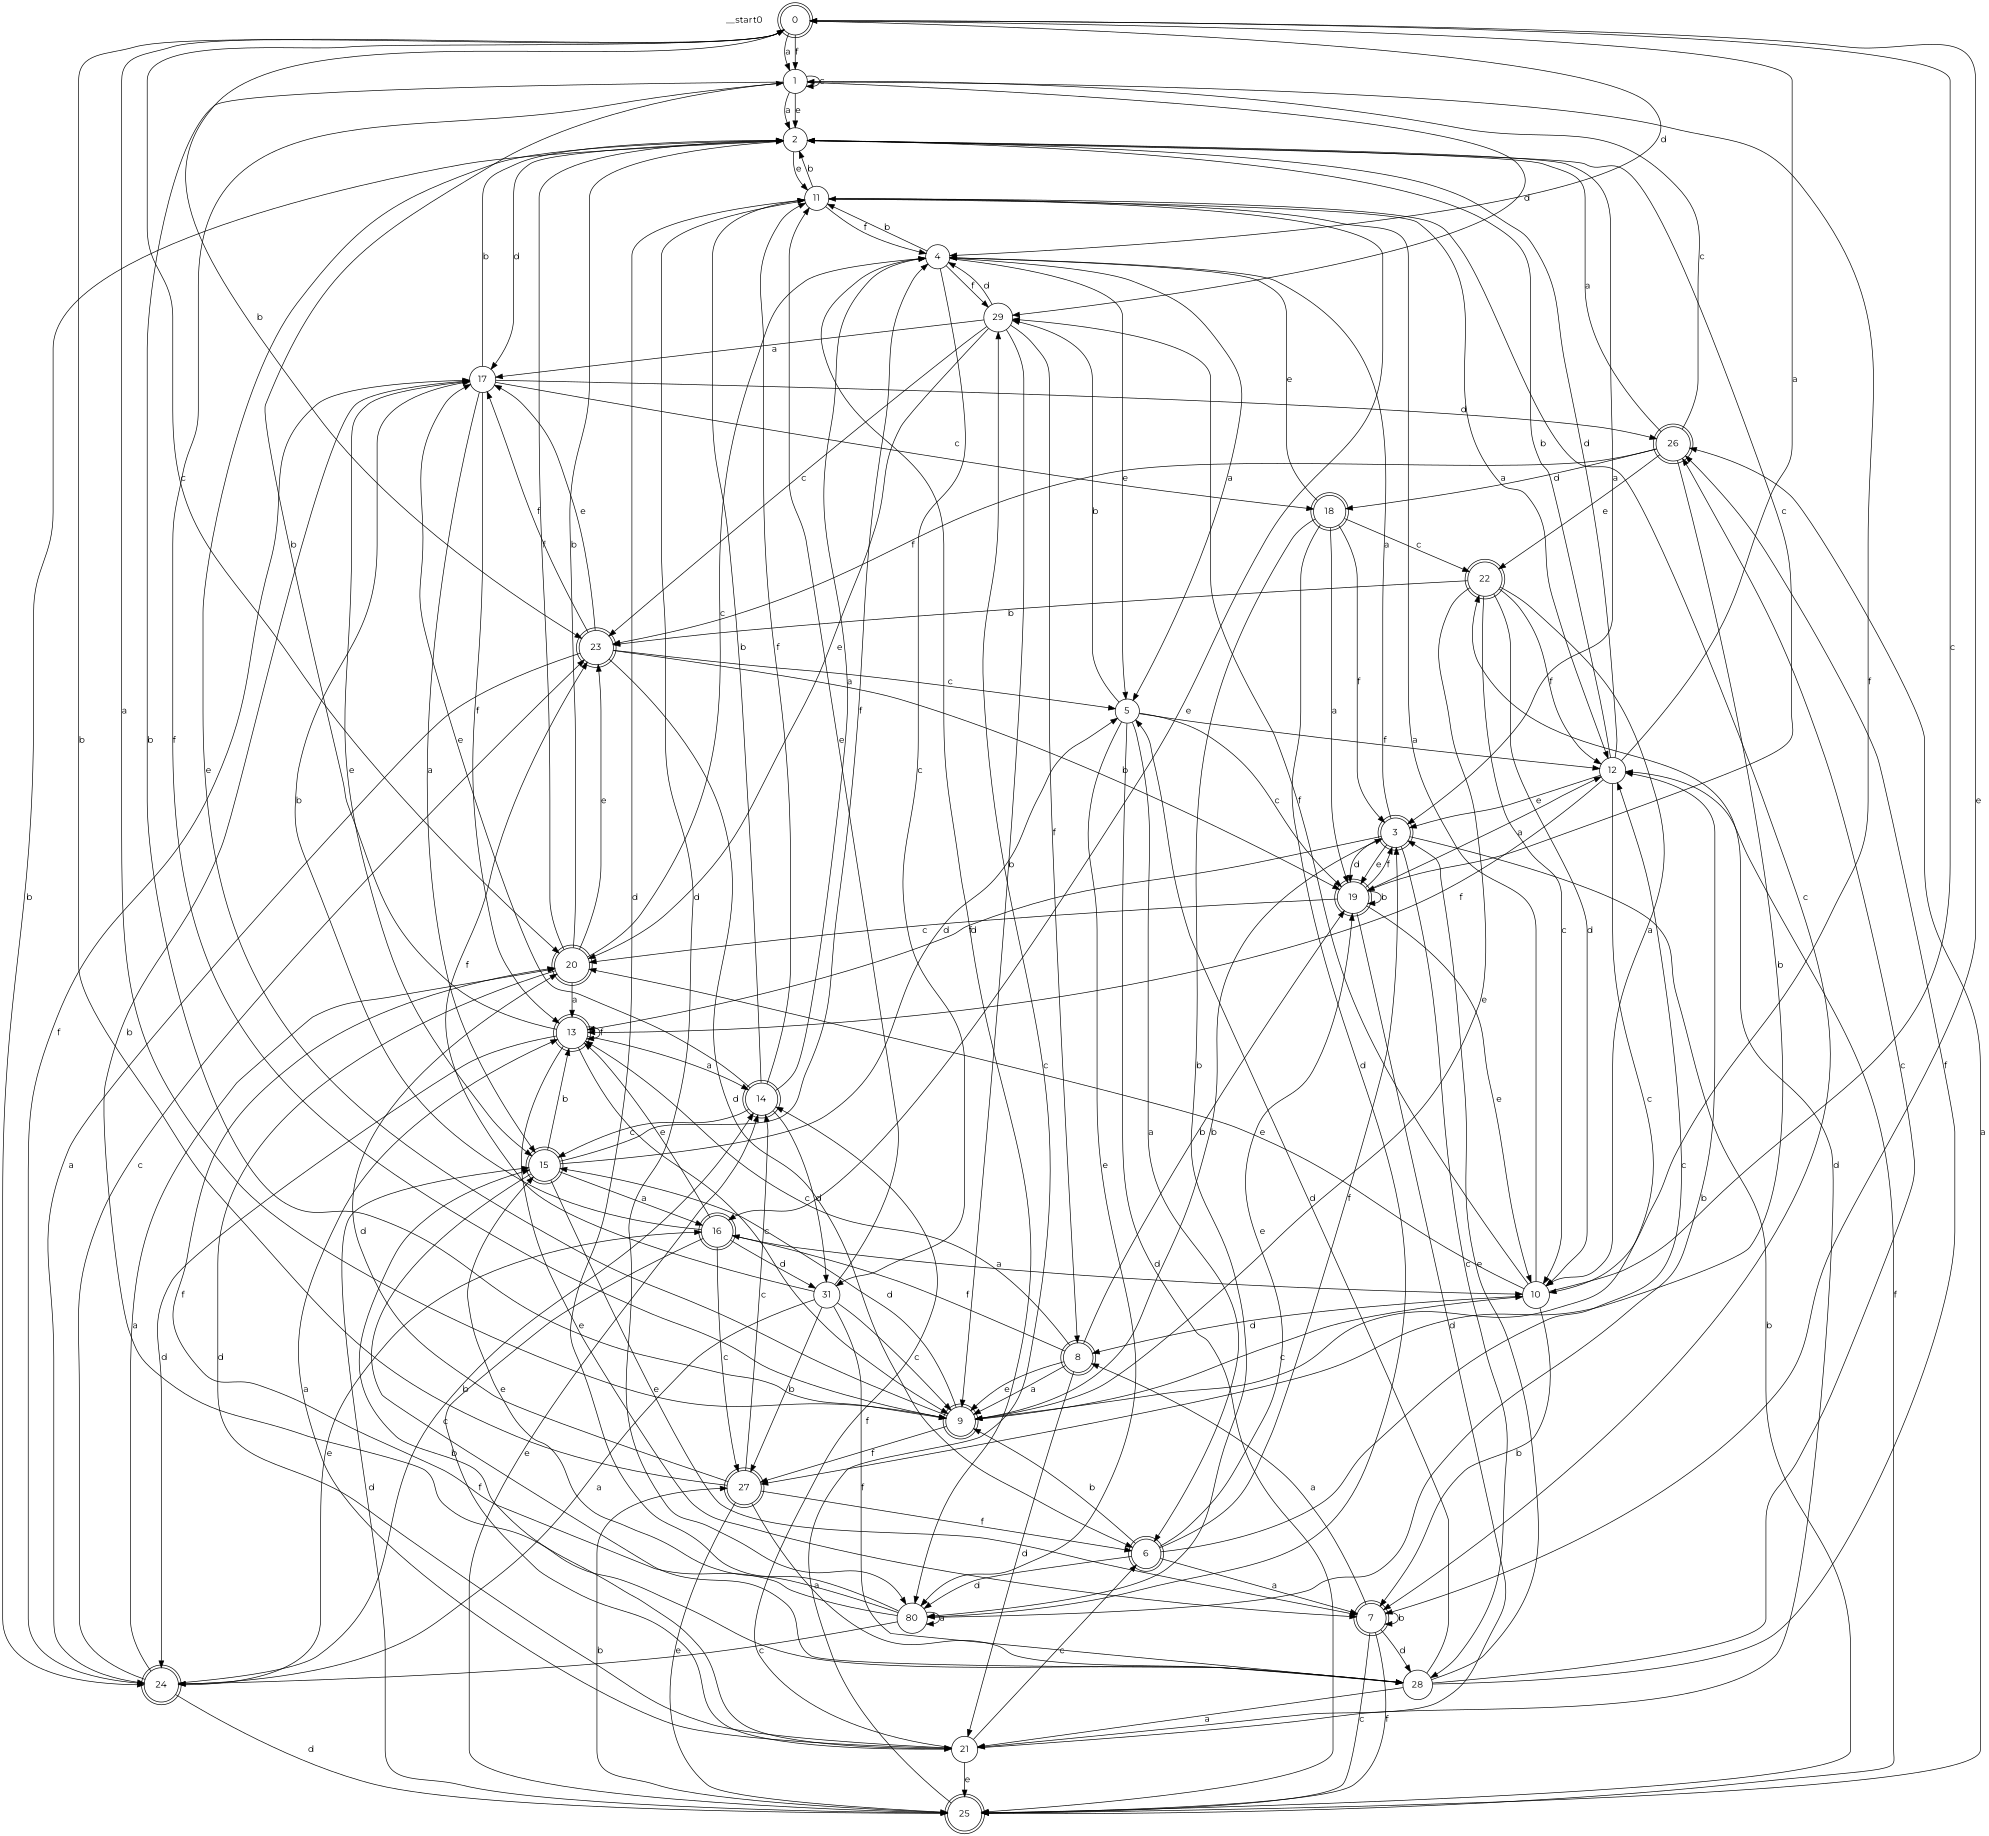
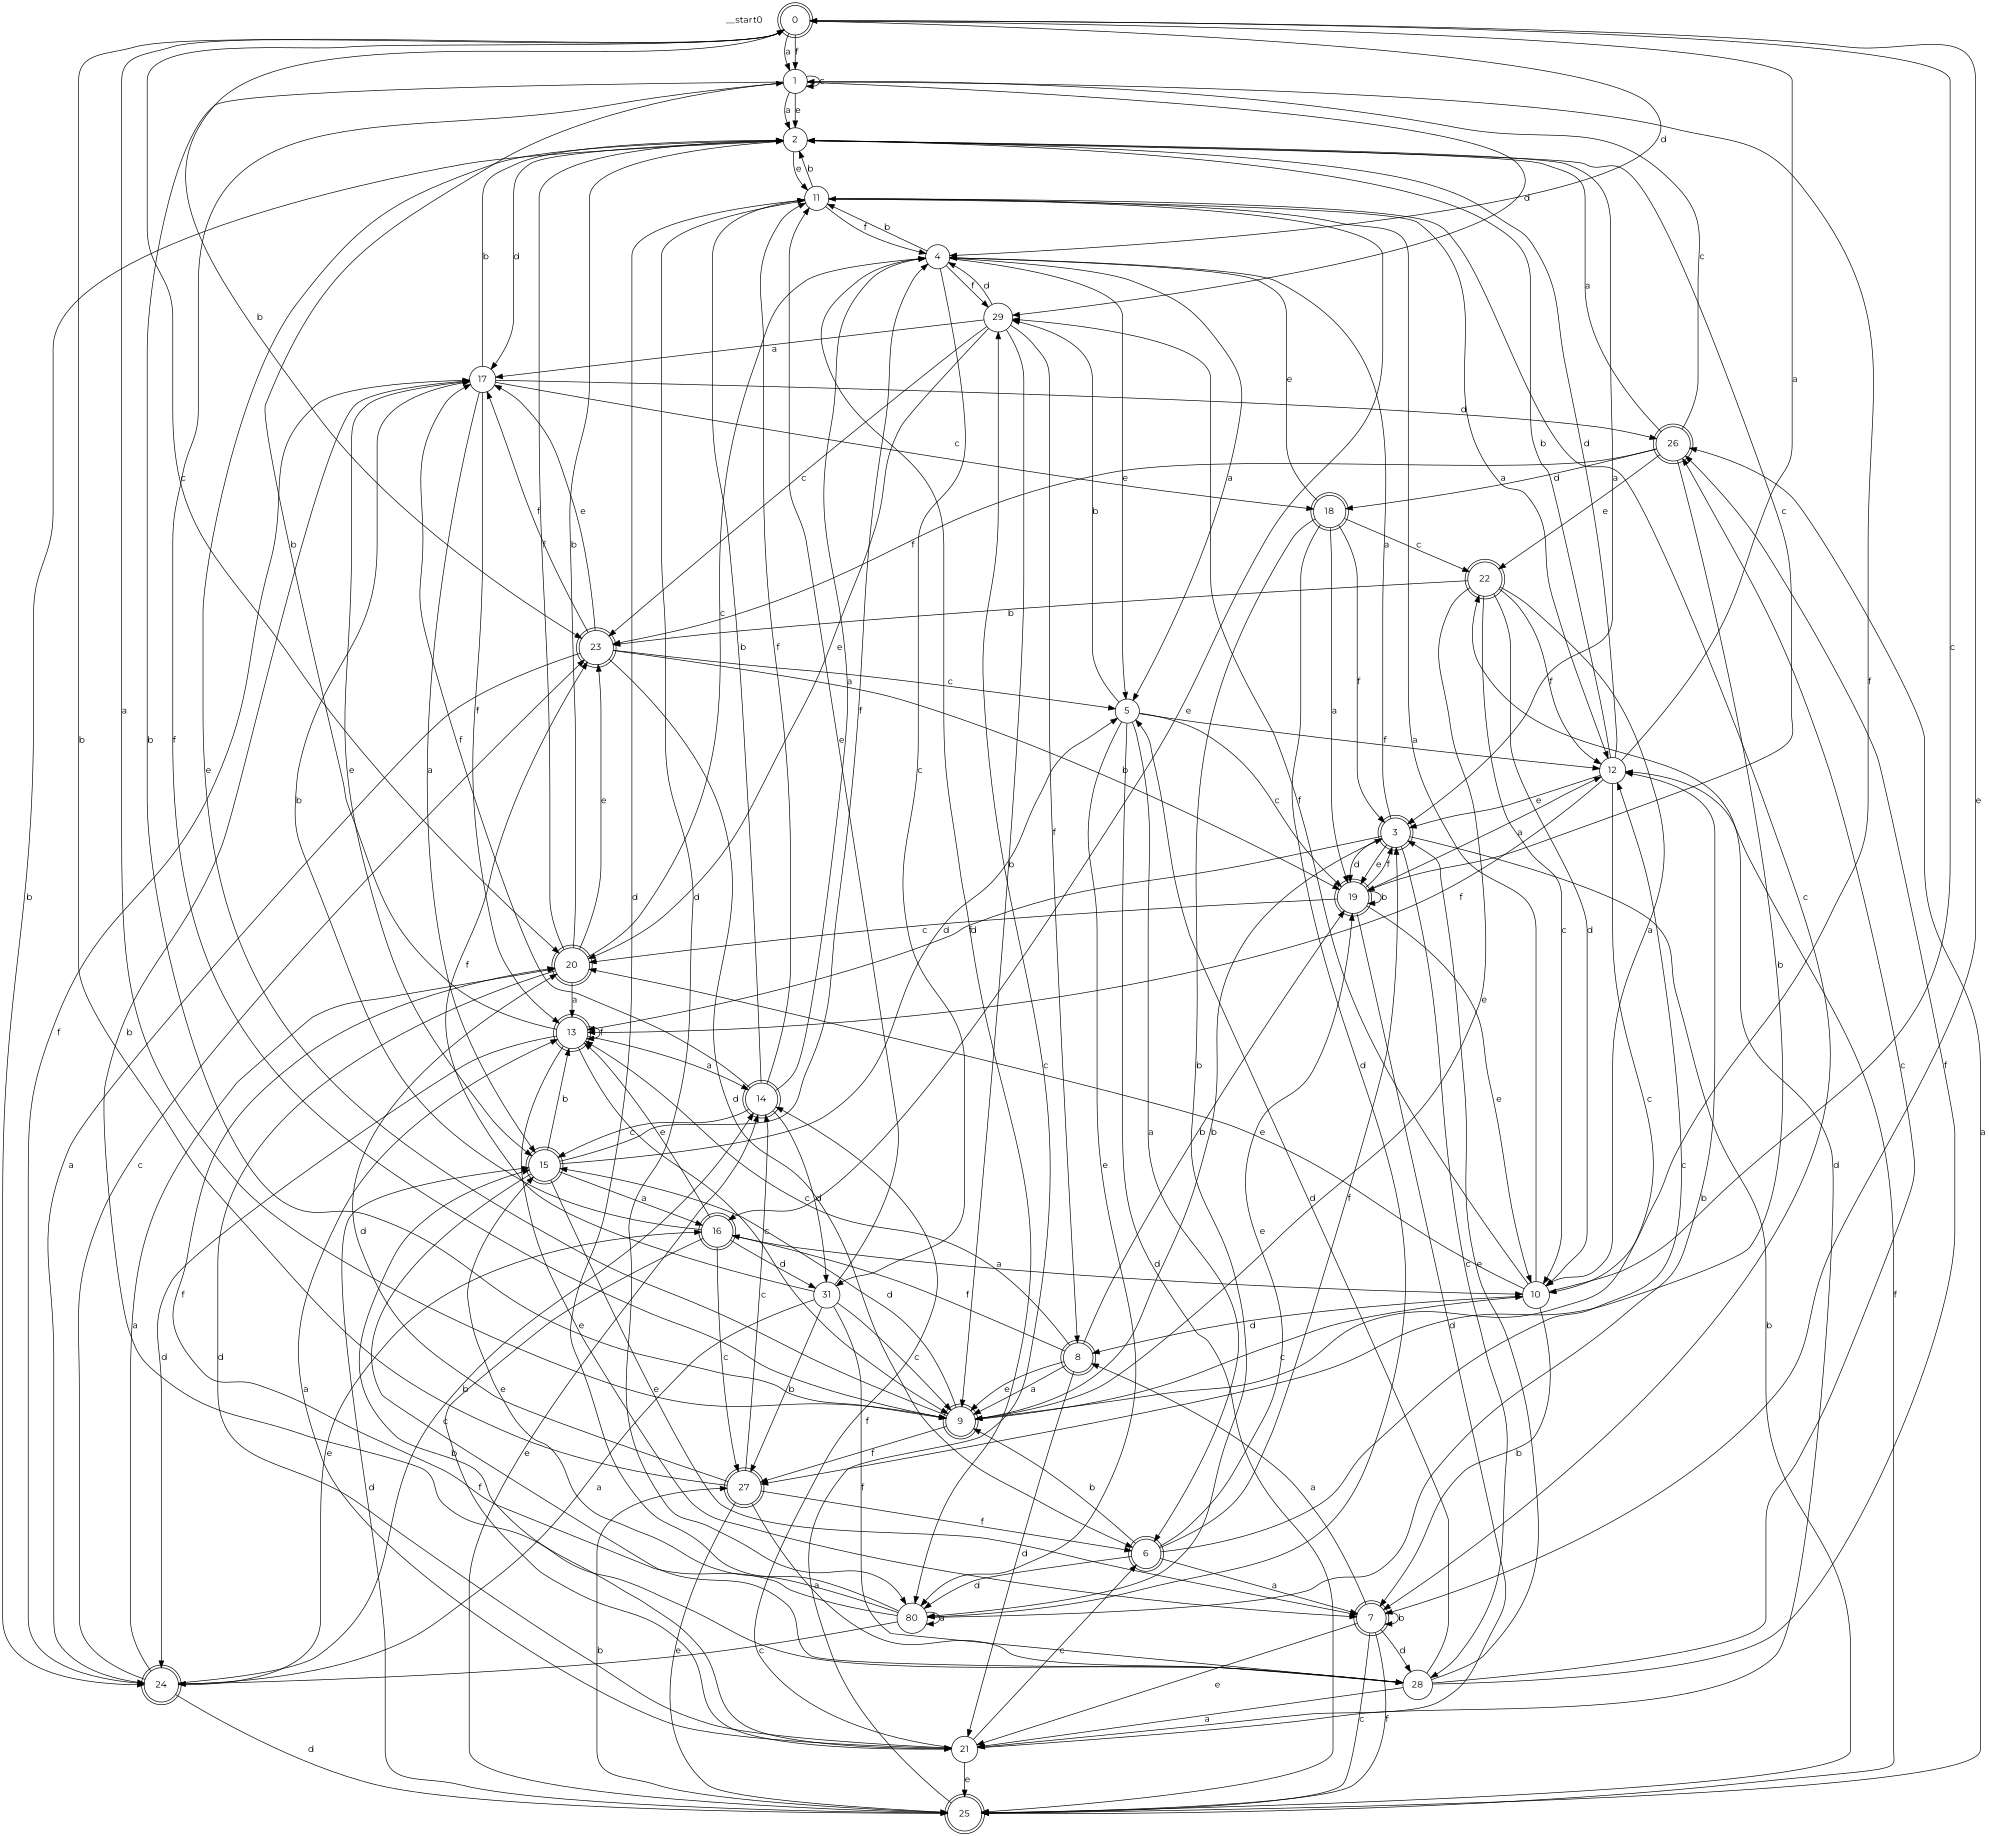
edge "14" -> "17": label "e" -> "f"
edge "7" -> "21": added, label "e"
